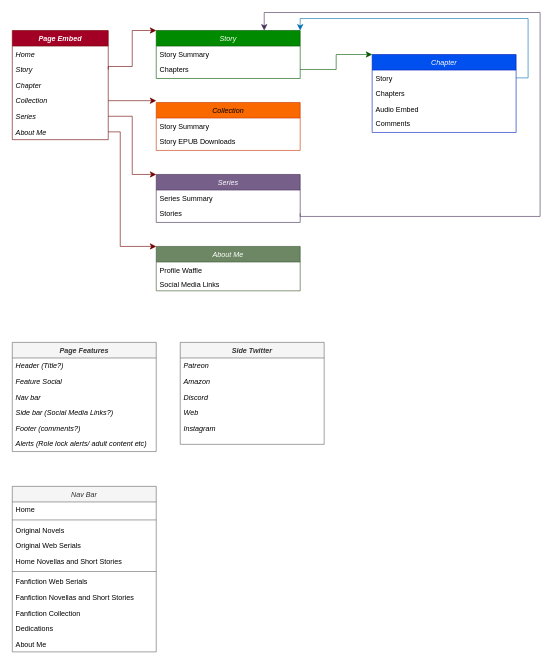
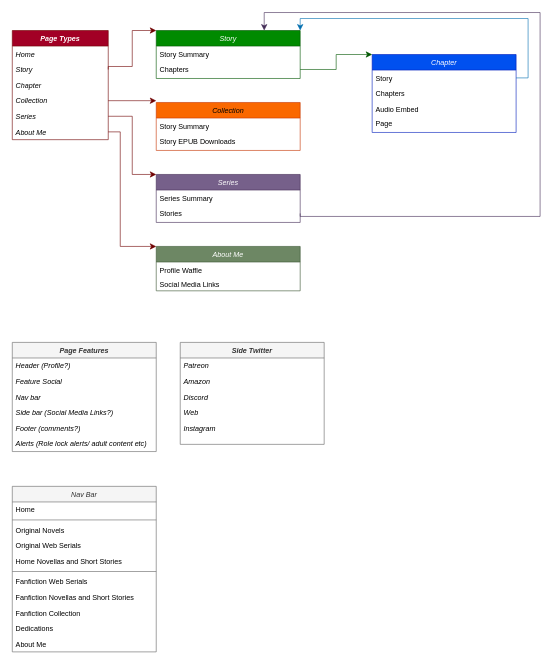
node "Page Embed": label "Page Embed" -> "Page Types"
node "Comments": label "Comments" -> "Page"
node "Header (Title?)": label "Header (Title?)" -> "Header (Profile?)"
